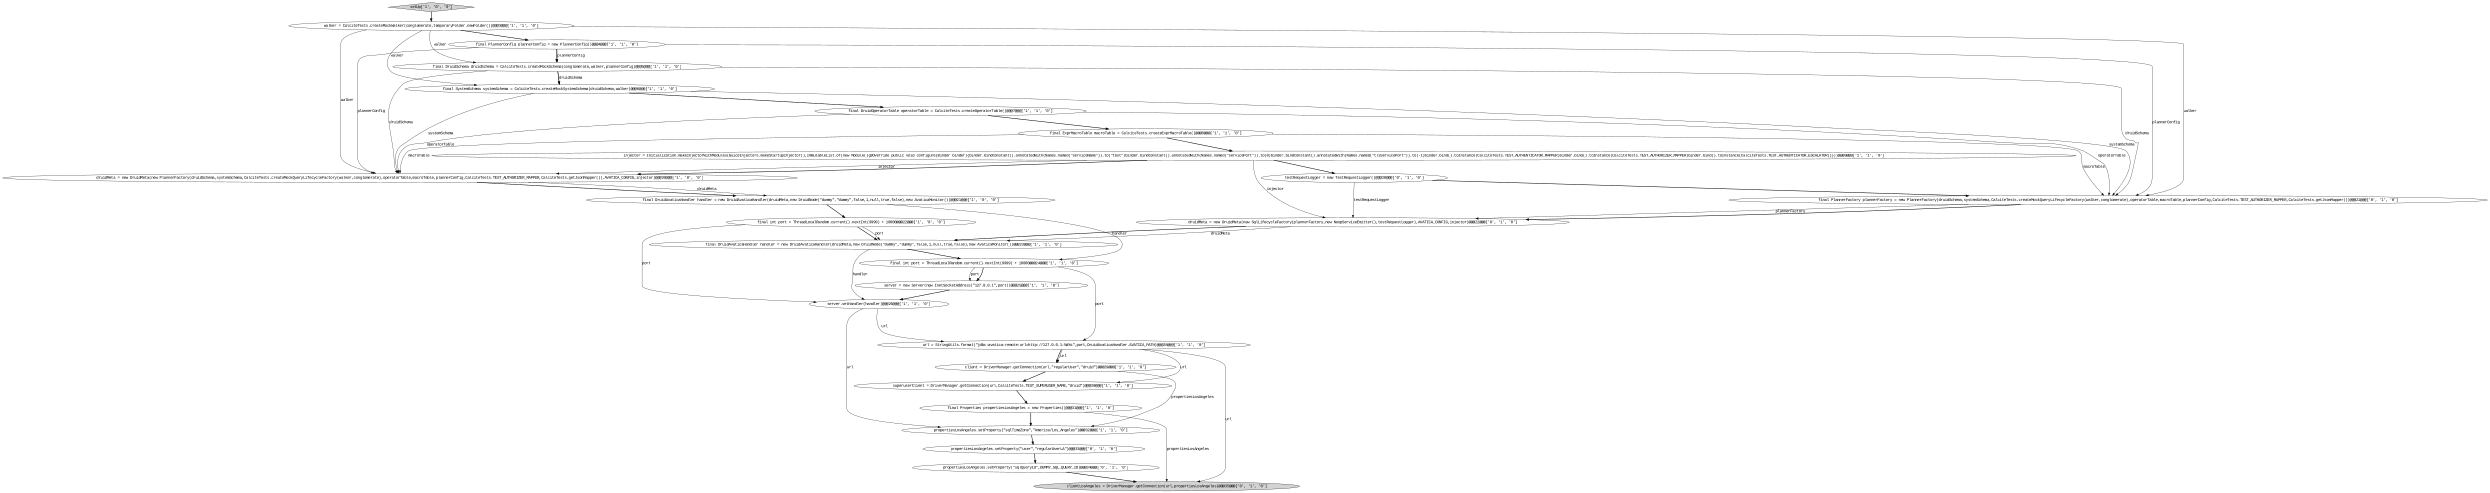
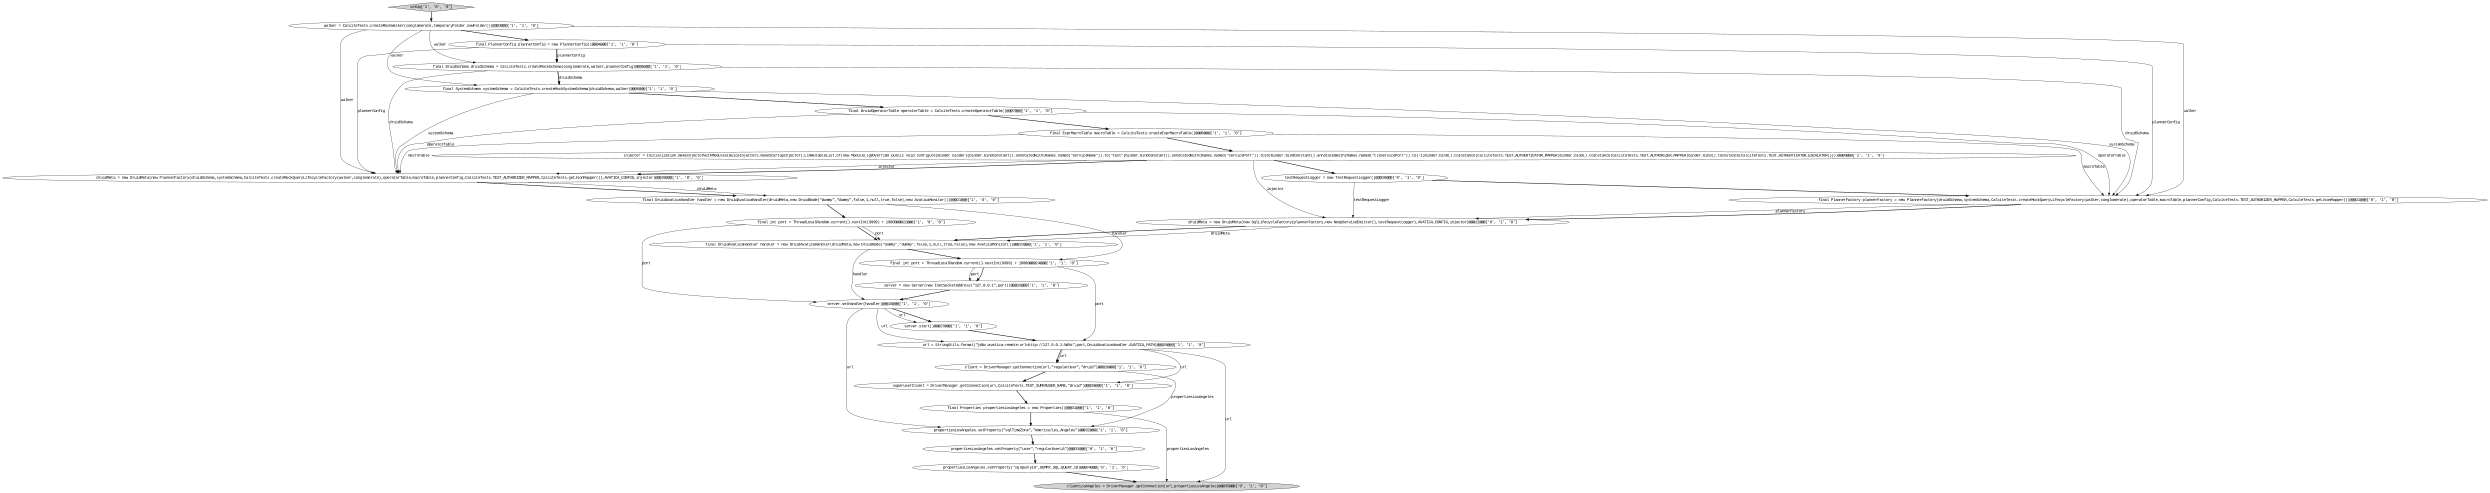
node "server.start()@@@27@@@['1', '1', '0']": added
